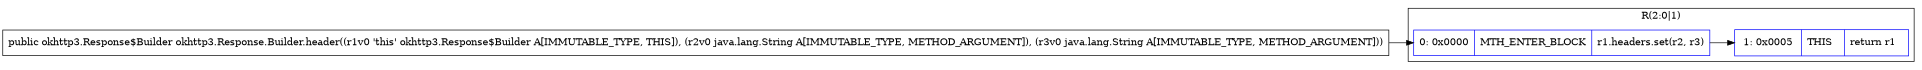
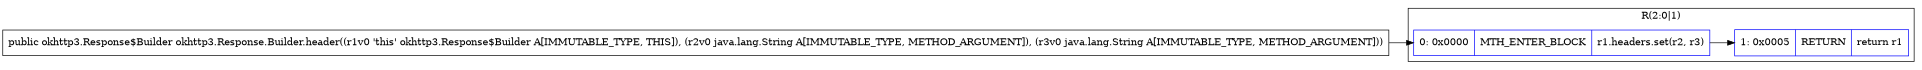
node "1: 0x0005": text "THIS" -> "RETURN"
